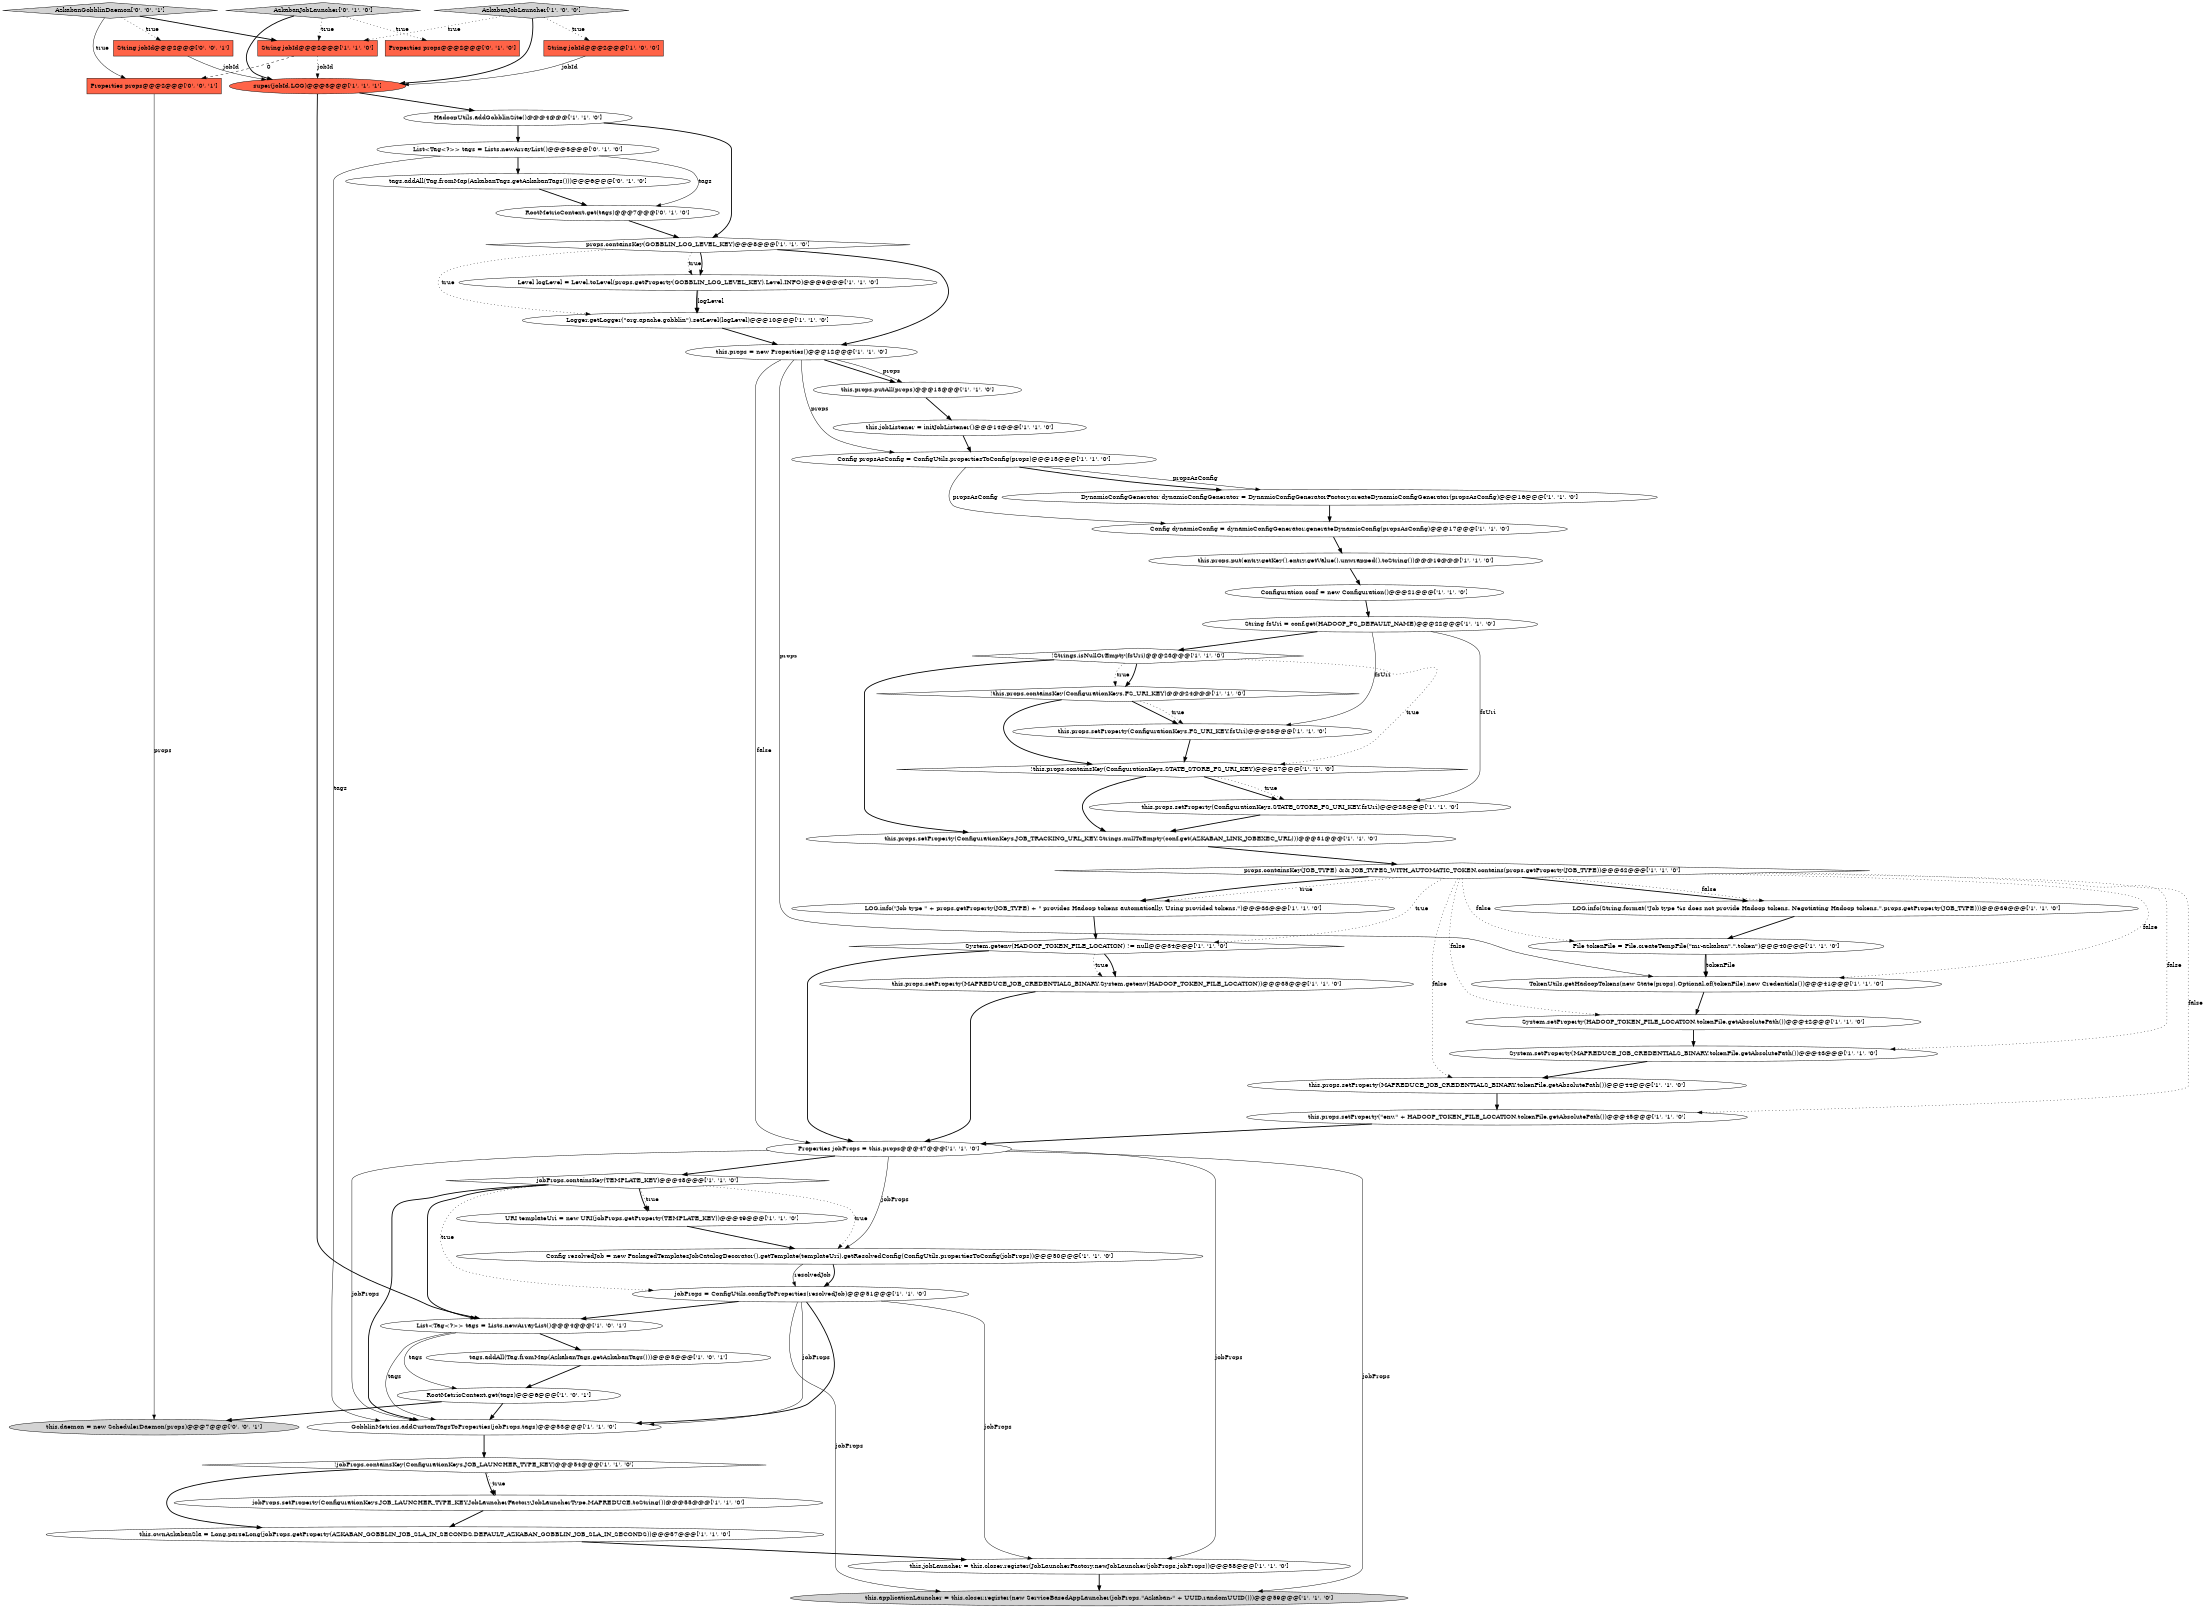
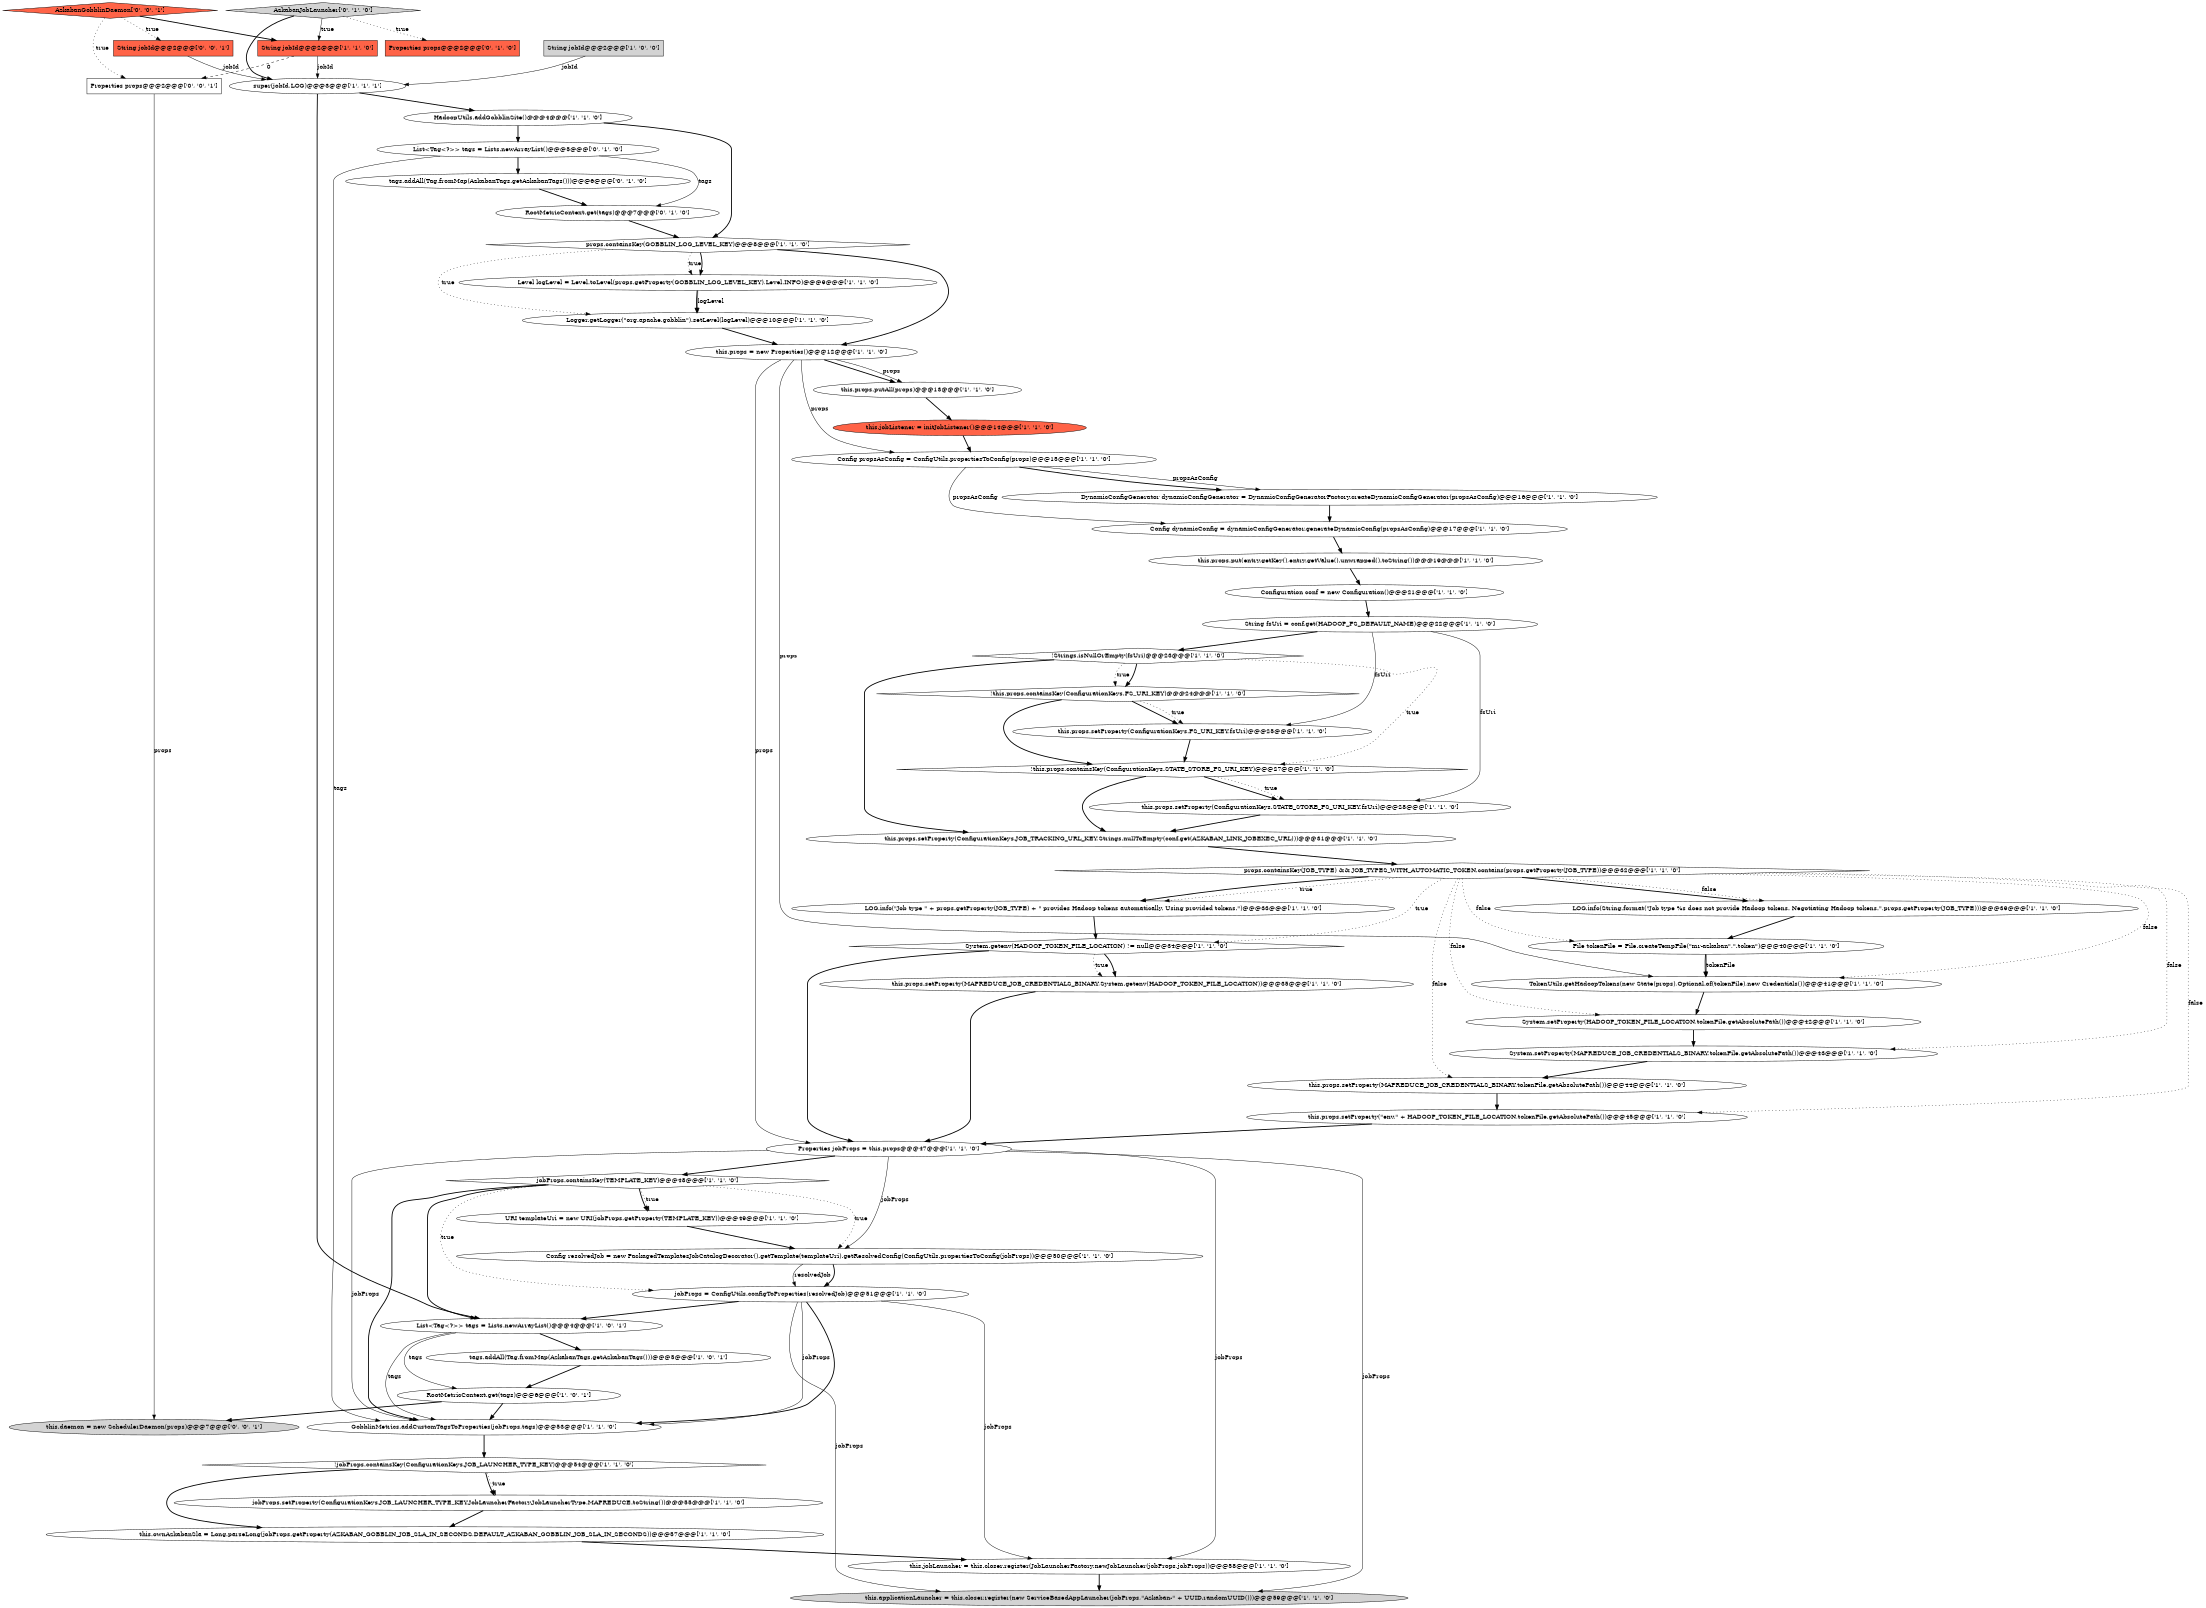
node "AzkabanGobblinDaemon['0', '0', '1']": fillcolor lightgray -> tomato
node "AzkabanJobLauncher['1', '0', '0']": removed
edge "AzkabanJobLauncher['0', '1', '0']" -> "String jobId@@@2@@@['1', '1', '0']": style dotted -> solid
node "String jobId@@@2@@@['1', '0', '0']": fillcolor tomato -> lightgray
edge "AzkabanGobblinDaemon['0', '0', '1']" -> "Properties props@@@2@@@['0', '0', '1']": style solid -> dotted
edge "String jobId@@@2@@@['1', '1', '0']" -> "super(jobId,LOG)@@@3@@@['1', '1', '1']": style dotted -> solid
node "Properties props@@@2@@@['0', '0', '1']": fillcolor tomato -> white
node "super(jobId,LOG)@@@3@@@['1', '1', '1']": fillcolor tomato -> white
node "this.jobListener = initJobListener()@@@14@@@['1', '1', '0']": fillcolor white -> tomato
edge "this.props = new Properties()@@@12@@@['1', '1', '0']" -> "Properties jobProps = this.props@@@47@@@['1', '1', '0']": label "false" -> "props"
